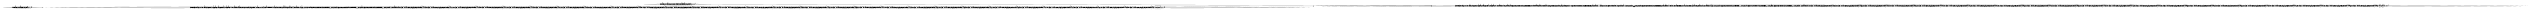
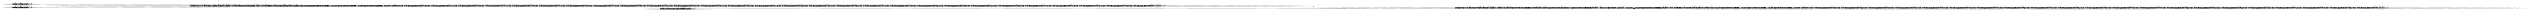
node "test_makeCursors_factToCountryLeft['1', '0', '0']": added
